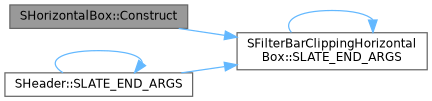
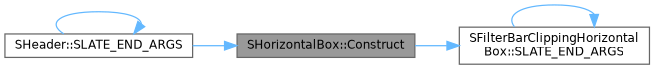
edge "SHeader::SLATE_END_ARGS" -> "SFilterBarClippingHorizontal Box::SLATE_END_ARGS": now "SHeader::SLATE_END_ARGS" -> "SHorizontalBox::Construct"
